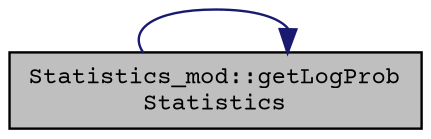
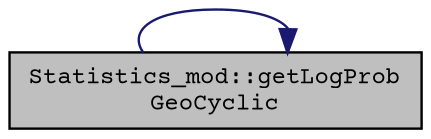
node "Statistics_mod::getLogProb Statistics": label "Statistics_mod::getLogProb Statistics" -> "Statistics_mod::getLogProb GeoCyclic"
